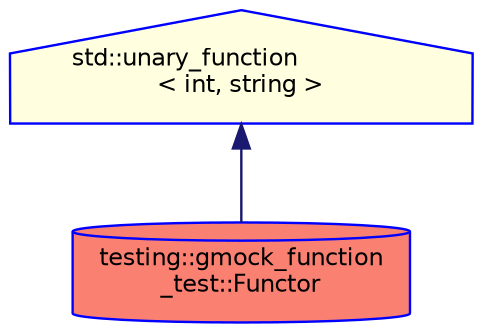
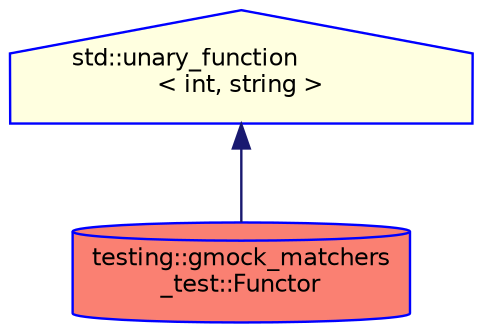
node "testing::gmock_function _test::Functor": label "testing::gmock_function _test::Functor" -> "testing::gmock_matchers _test::Functor"
